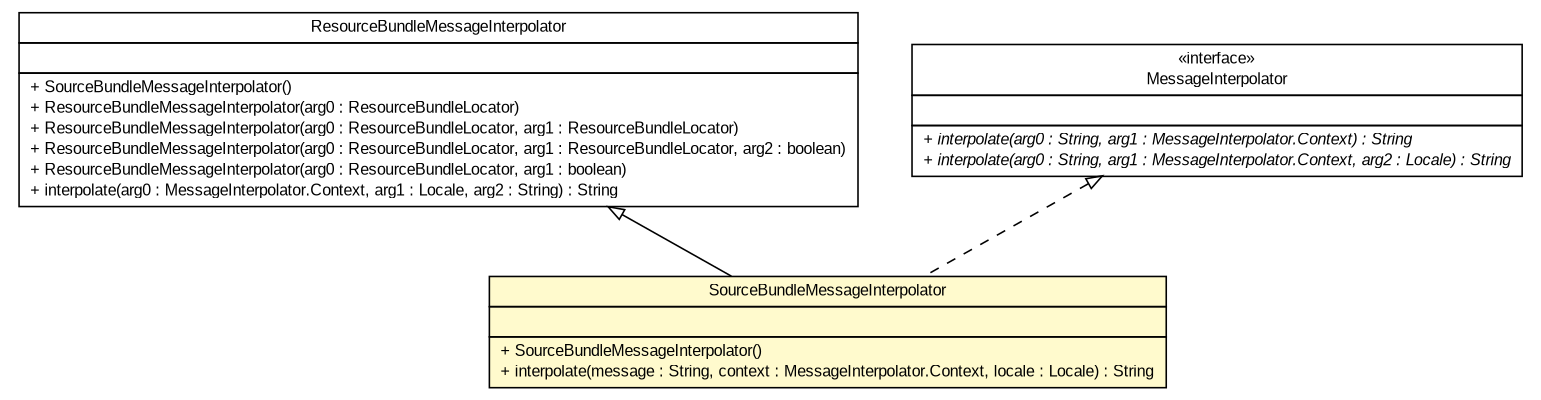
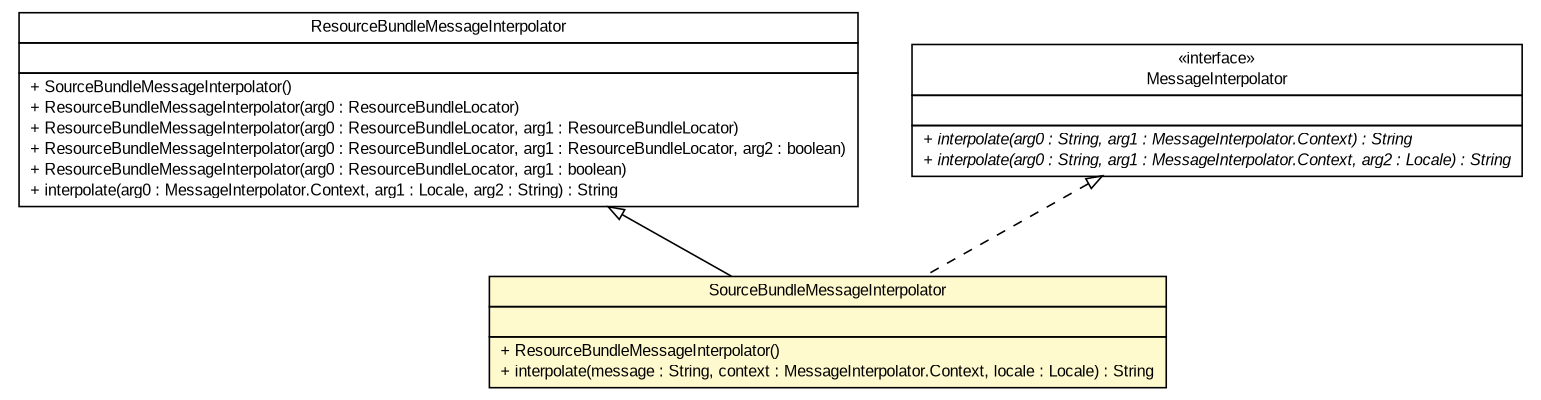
node "SourceBundleMessageInterpolator": text "+ SourceBundleMessageInterpolator()" -> "+ ResourceBundleMessageInterpolator()"
